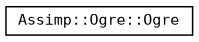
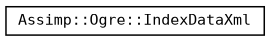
node "Assimp::Ogre::Ogre": label "Assimp::Ogre::Ogre" -> "Assimp::Ogre::IndexDataXml"
